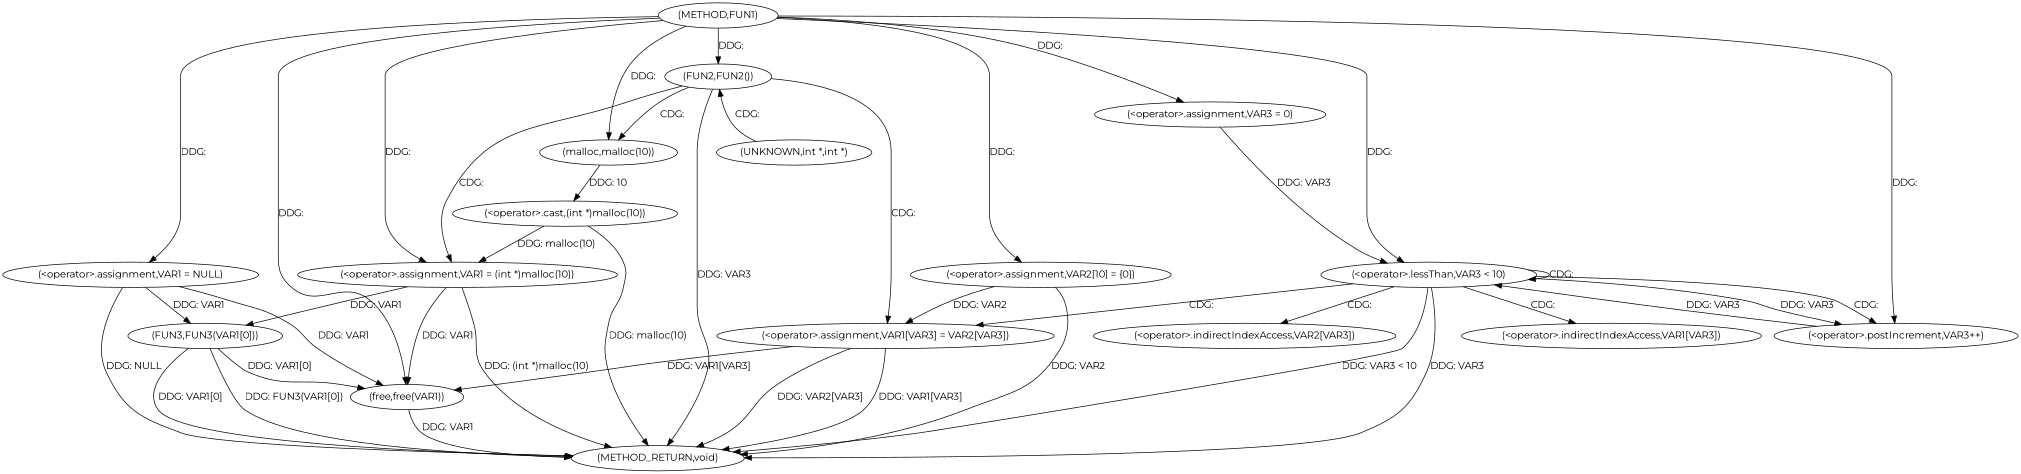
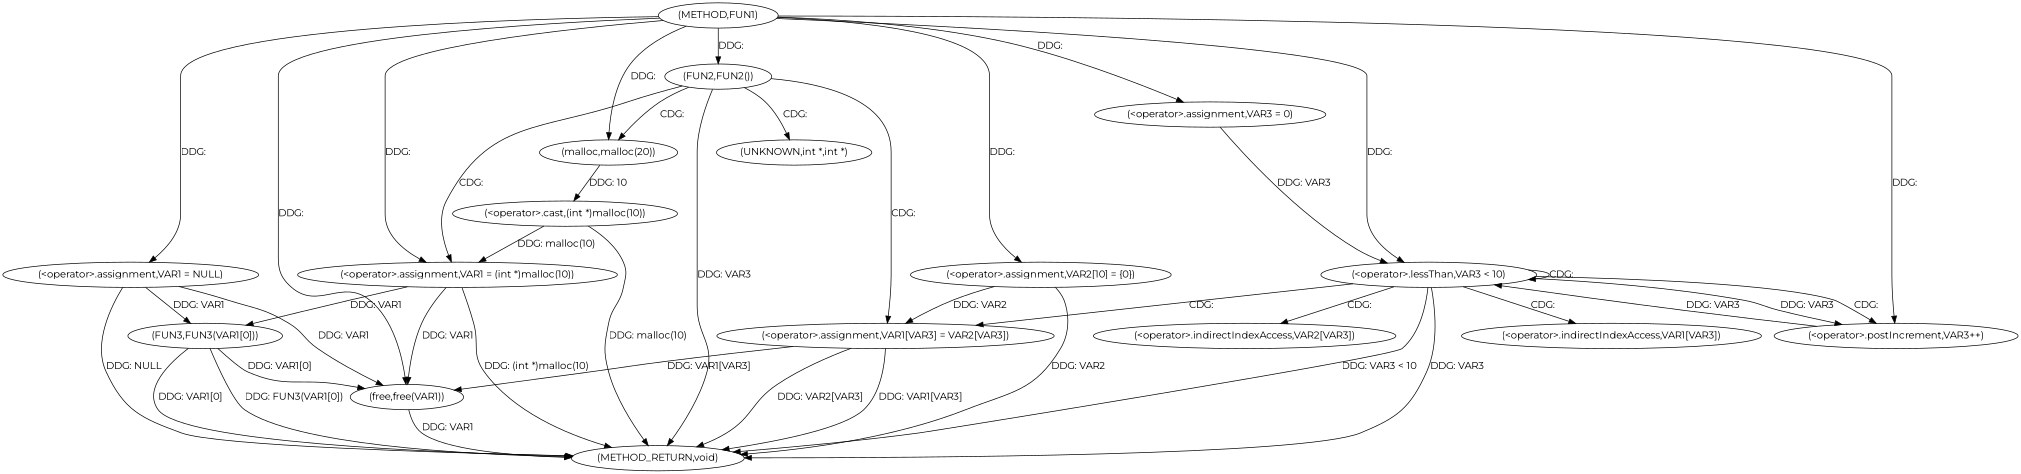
edge "(UNKNOWN,int *,int *)" -> "(FUN2,FUN2())": reversed
node "(malloc,malloc(10))": label "(malloc,malloc(10))" -> "(malloc,malloc(20))"
